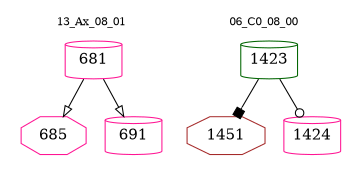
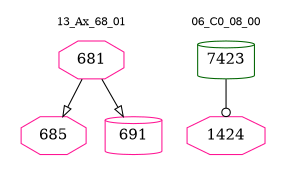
cluster "13_Ax_08_01": label "13_Ax_08_01" -> "13_Ax_68_01"
node "681": shape cylinder -> octagon
node "1423": label "1423" -> "7423"
node "1451": removed
node "1424": shape cylinder -> octagon
